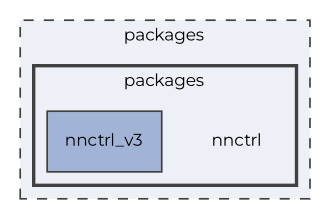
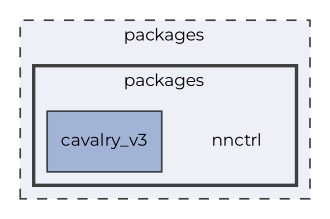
node "nnctrl_v3": label "nnctrl_v3" -> "cavalry_v3"
